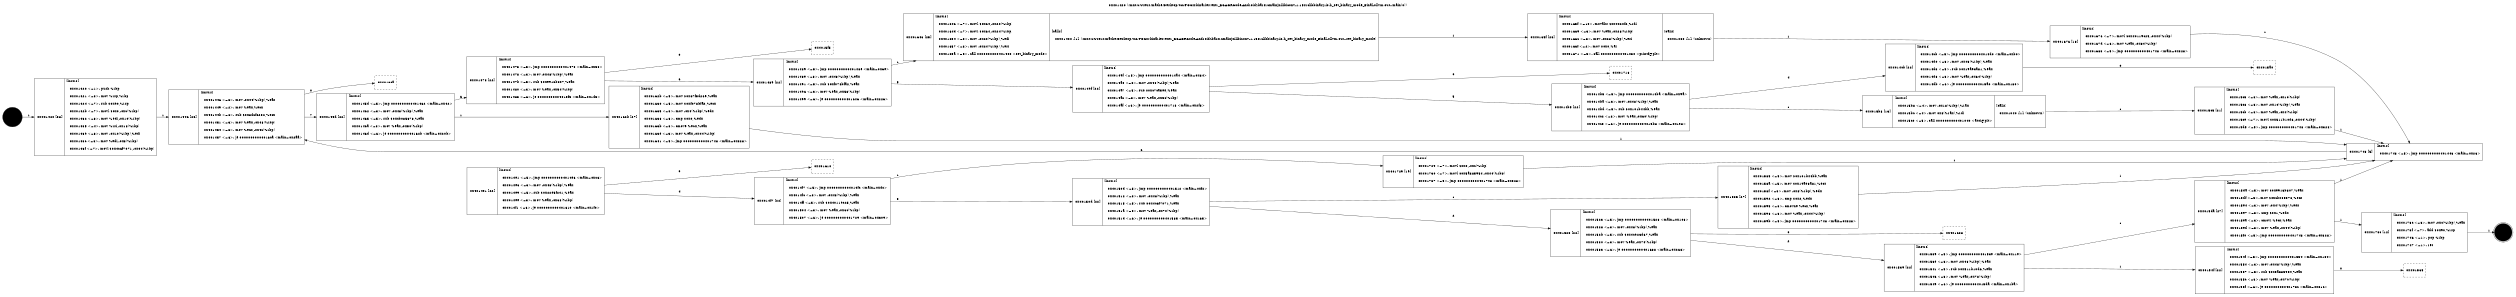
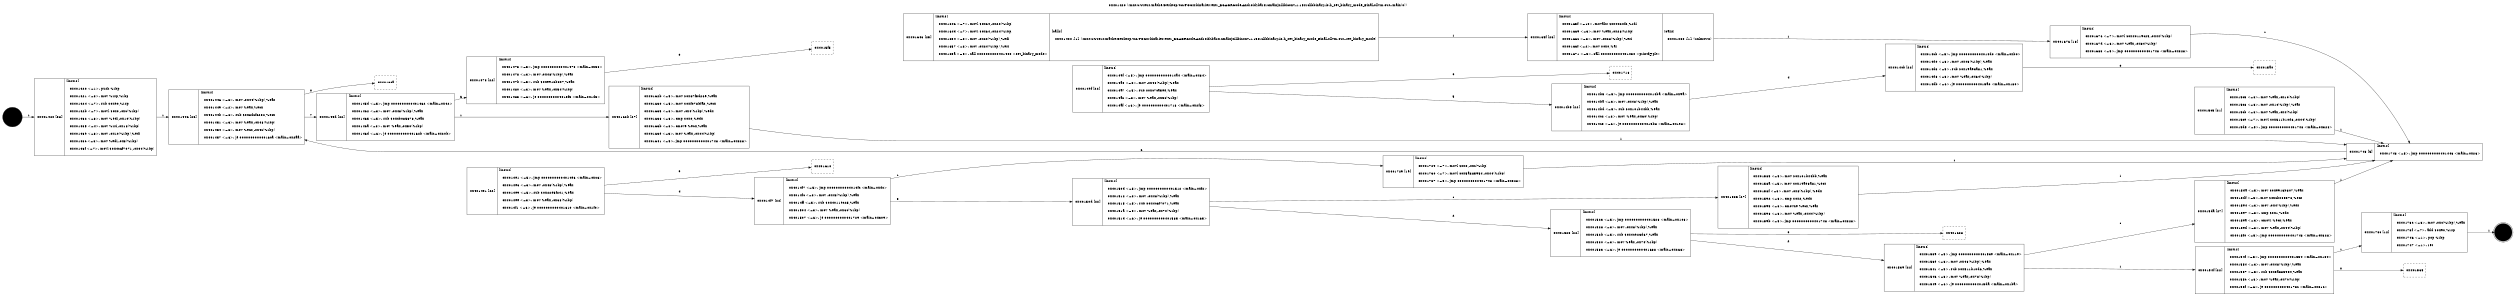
node "0x401489 [22]": removed
node "0x4015b8 [13]": removed
edge "0x4015da [27]" -> "0x40173c [12]": now "0x40154f [22]" -> "0x40173c [12]"
